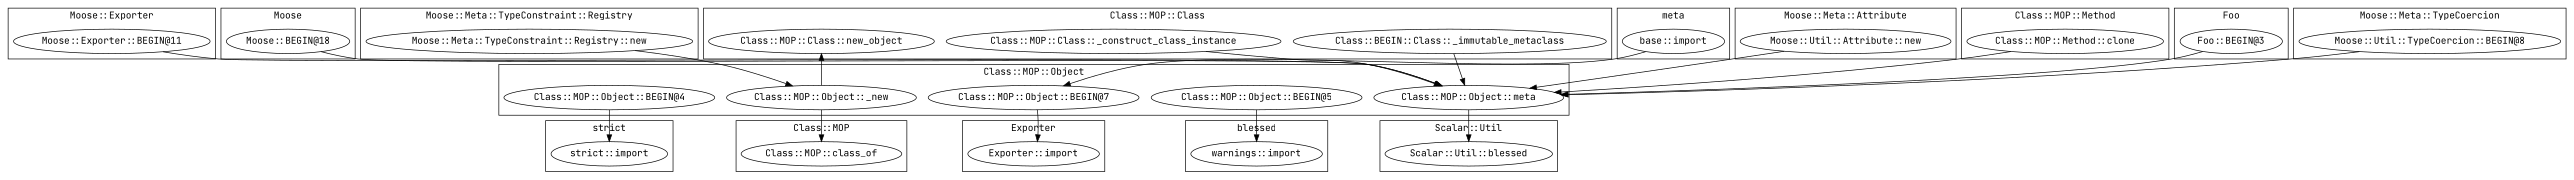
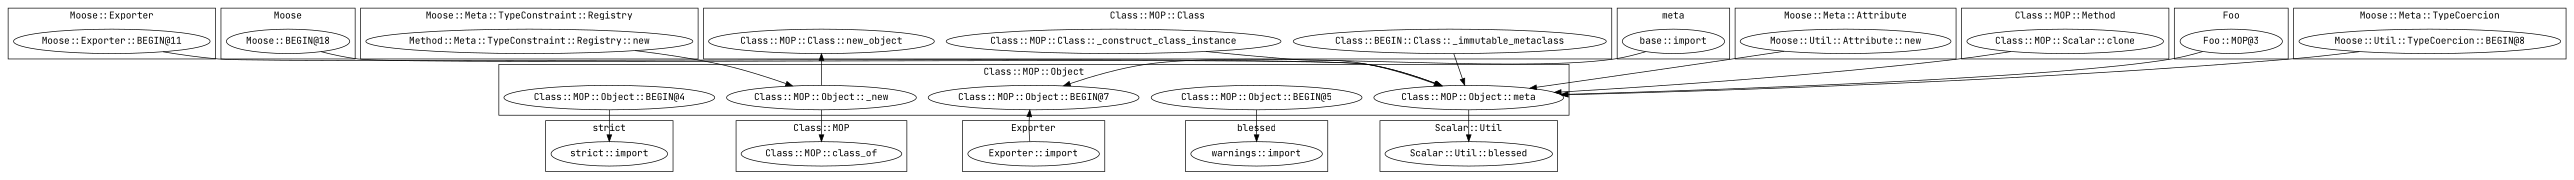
node "Moose::Meta::TypeConstraint::Registry::new": label "Moose::Meta::TypeConstraint::Registry::new" -> "Method::Meta::TypeConstraint::Registry::new"
node "Class::MOP::Method::clone": label "Class::MOP::Method::clone" -> "Class::MOP::Scalar::clone"
node "Foo::BEGIN@3": label "Foo::BEGIN@3" -> "Foo::MOP@3"
edge "Class::MOP::Object::BEGIN@7" -> "Exporter::import": reversed
